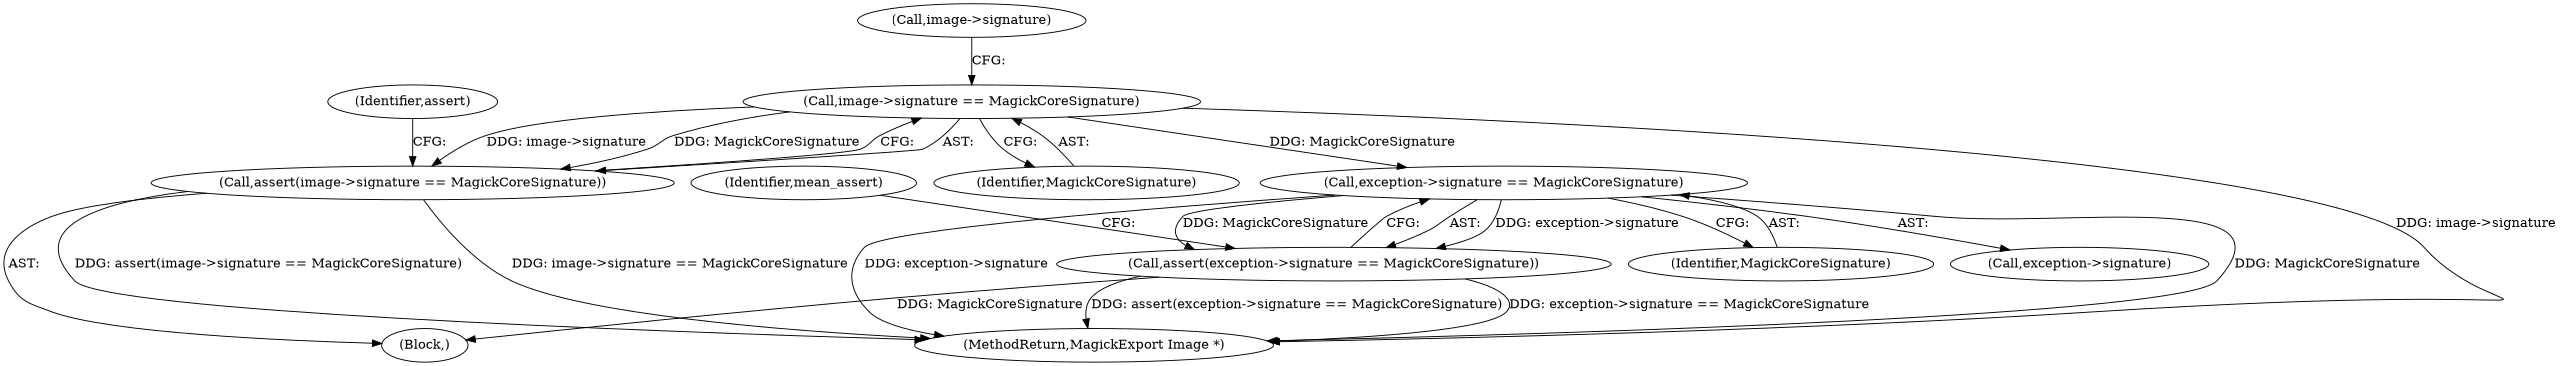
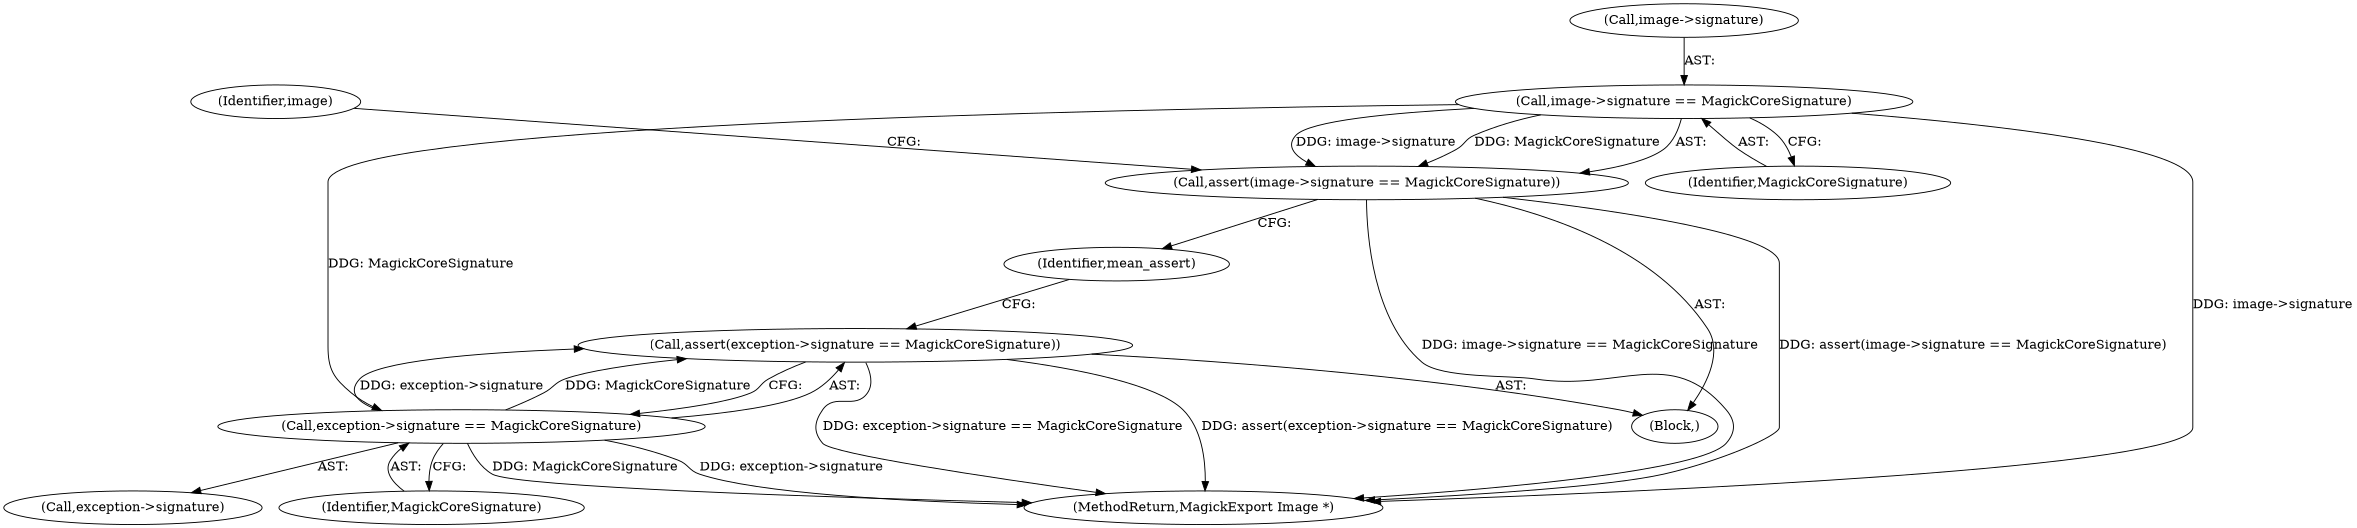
edge "(Call,image->signature)" -> "(Call,image->signature == MagickCoreSignature)": label "CFG: " -> "AST: "
node "(Identifier,assert)": label "(Identifier,assert)" -> "(Identifier,image)"
edge "(Call,assert(image->signature == MagickCoreSignature))" -> "(Call,image->signature == MagickCoreSignature)": now "(Call,assert(image->signature == MagickCoreSignature))" -> "(Identifier,mean_assert)"
edge "(Call,assert(exception->signature == MagickCoreSignature))" -> "(Block,)": label "DDG: MagickCoreSignature" -> "AST: "
